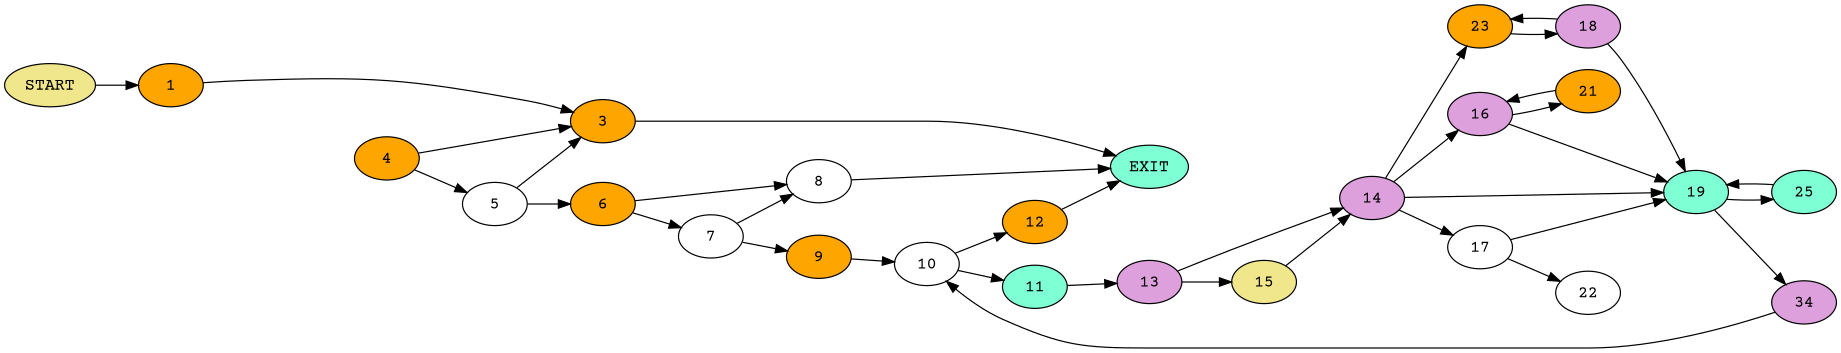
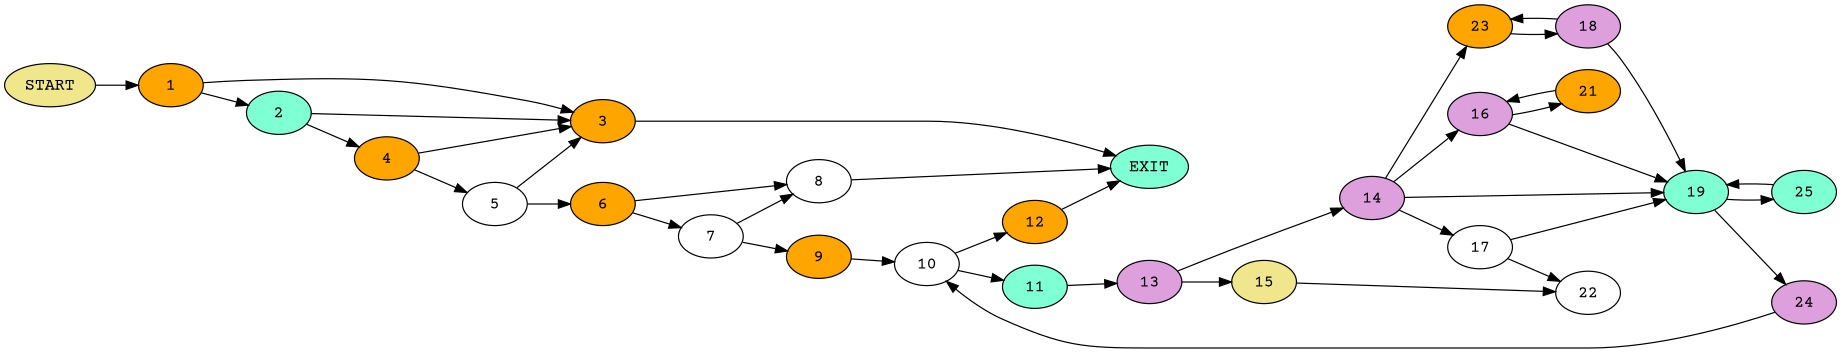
node "2": added
edge "15" -> "14": now "15" -> "22"
node "34": label "34" -> "24"
